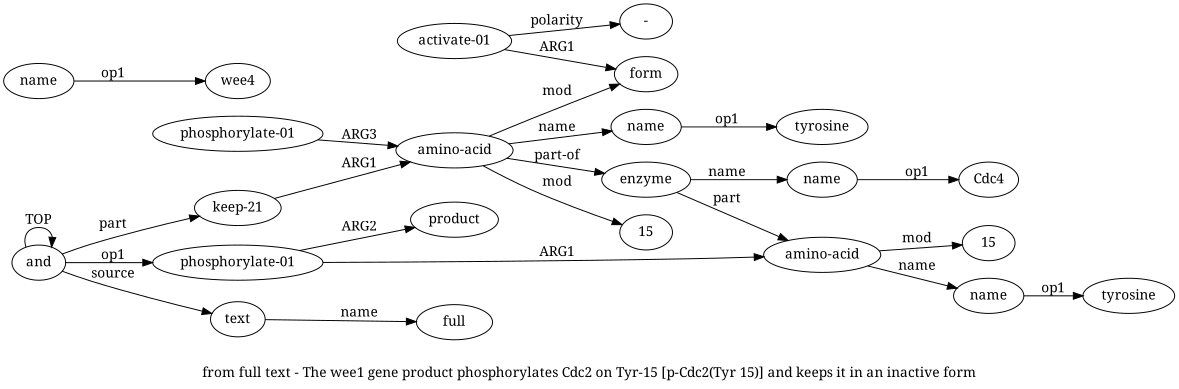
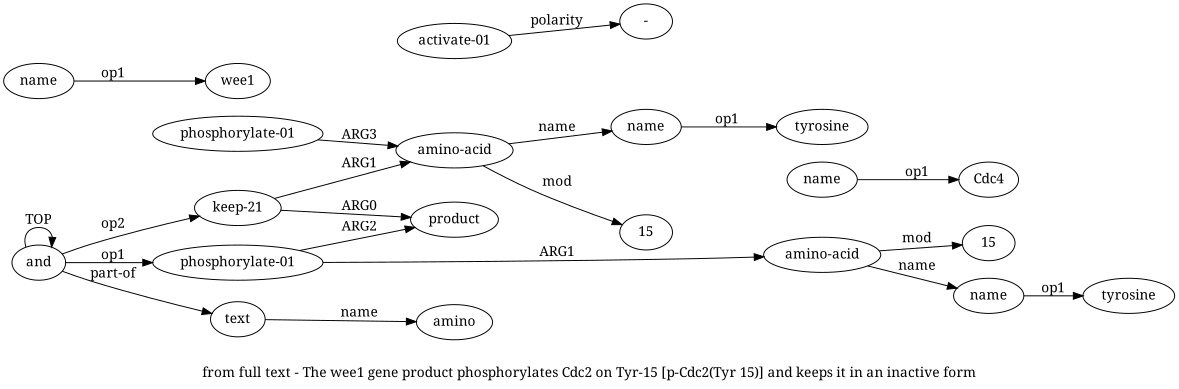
node "form": removed
node "wee4": label "wee4" -> "wee1"
node "enzyme": removed
edge "keep-21" -> "product": added, label "ARG0"
edge "and" -> "keep-21": label "part" -> "op2"
edge "and" -> "text": label "source" -> "part-of"
node "full": label "full" -> "amino"
